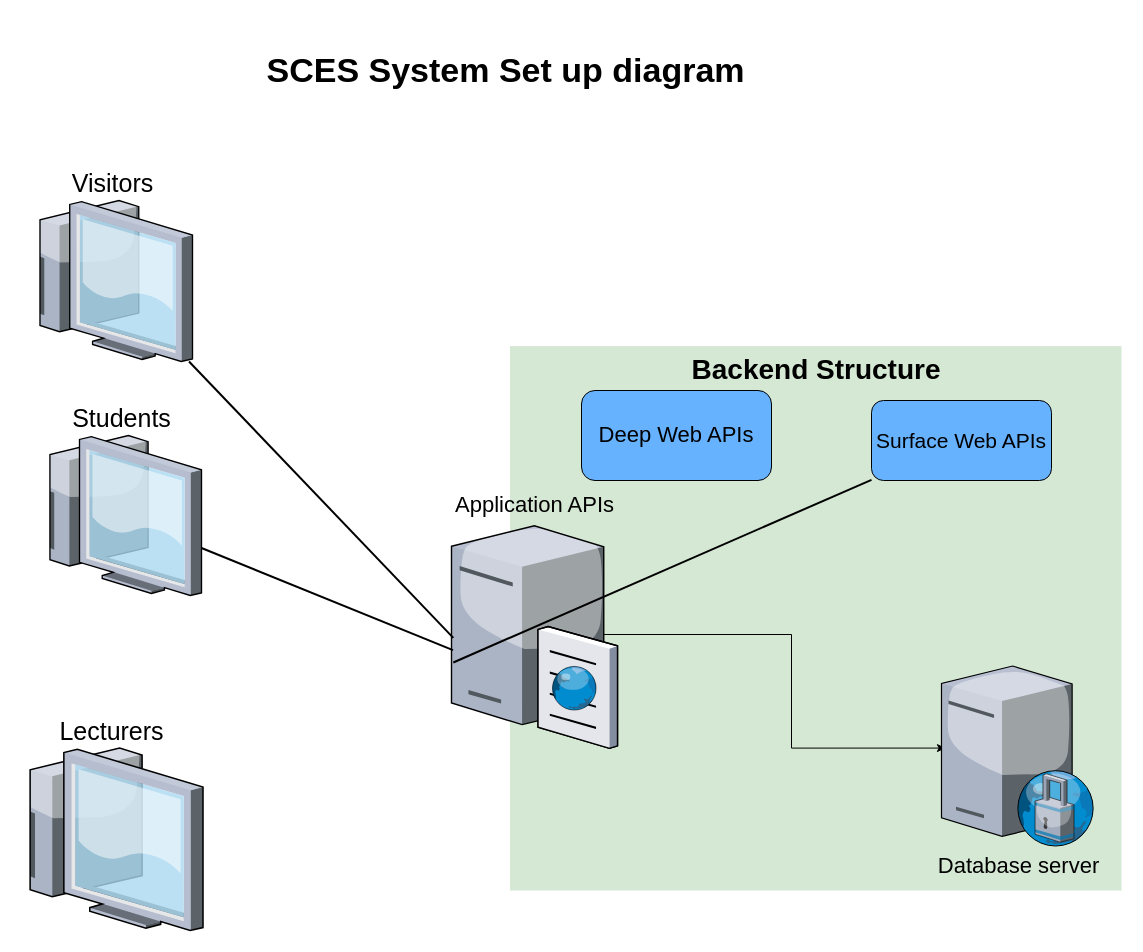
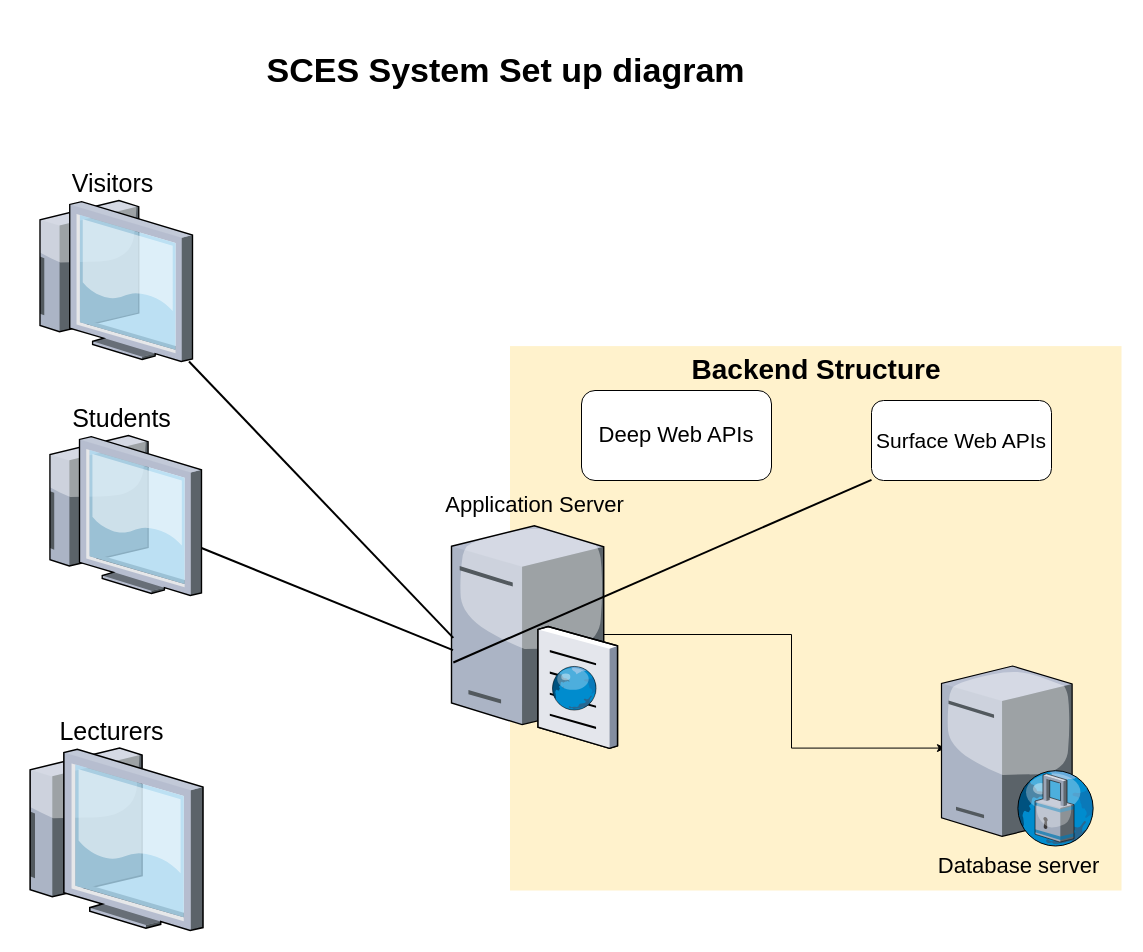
node "Deep Web APIs": fillcolor #66b2ff -> #ffffff
node "Surface Web APIs": fillcolor #66b2ff -> #ffffff
node "Application APIs": label "Application APIs" -> "Application Server"
node "Backend Structure": fillcolor #d5e8d4 -> #fff2cc
